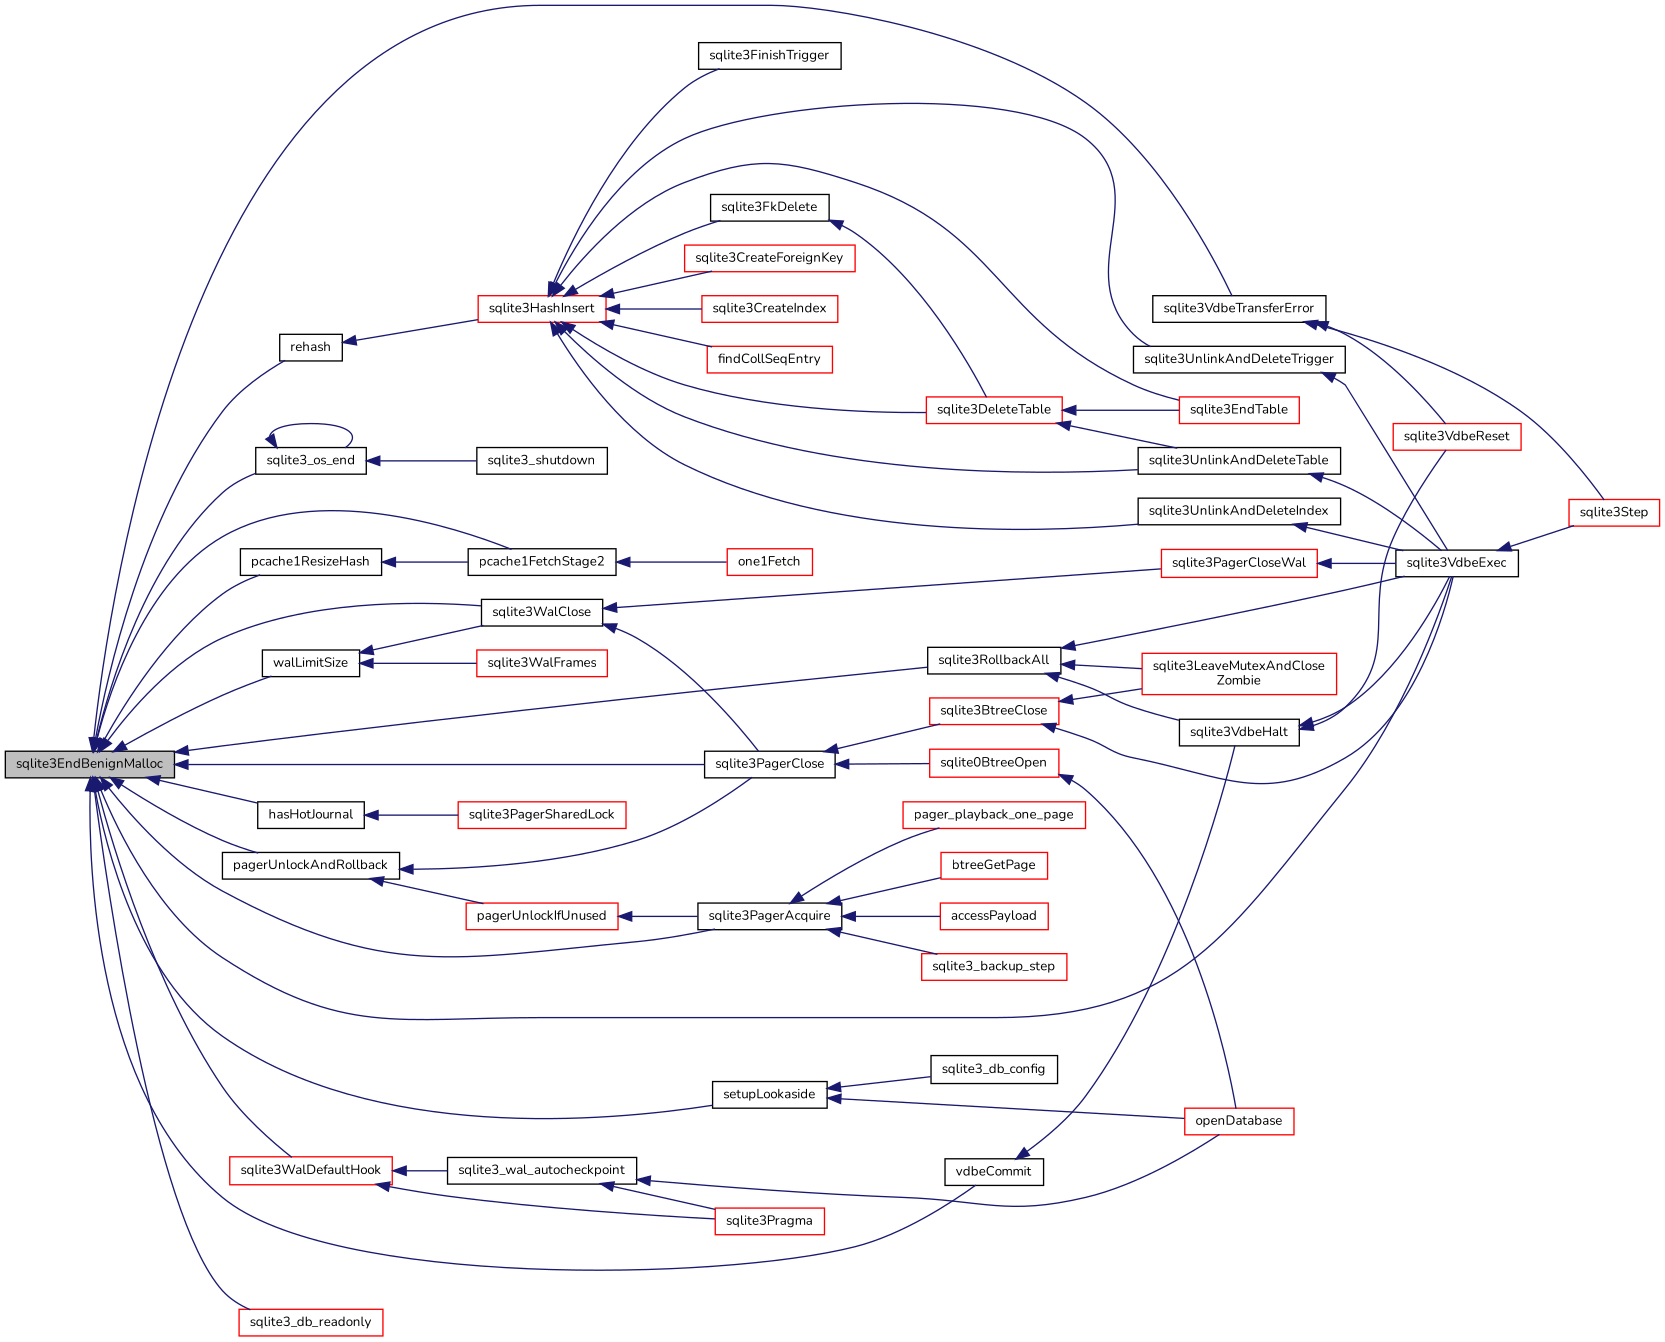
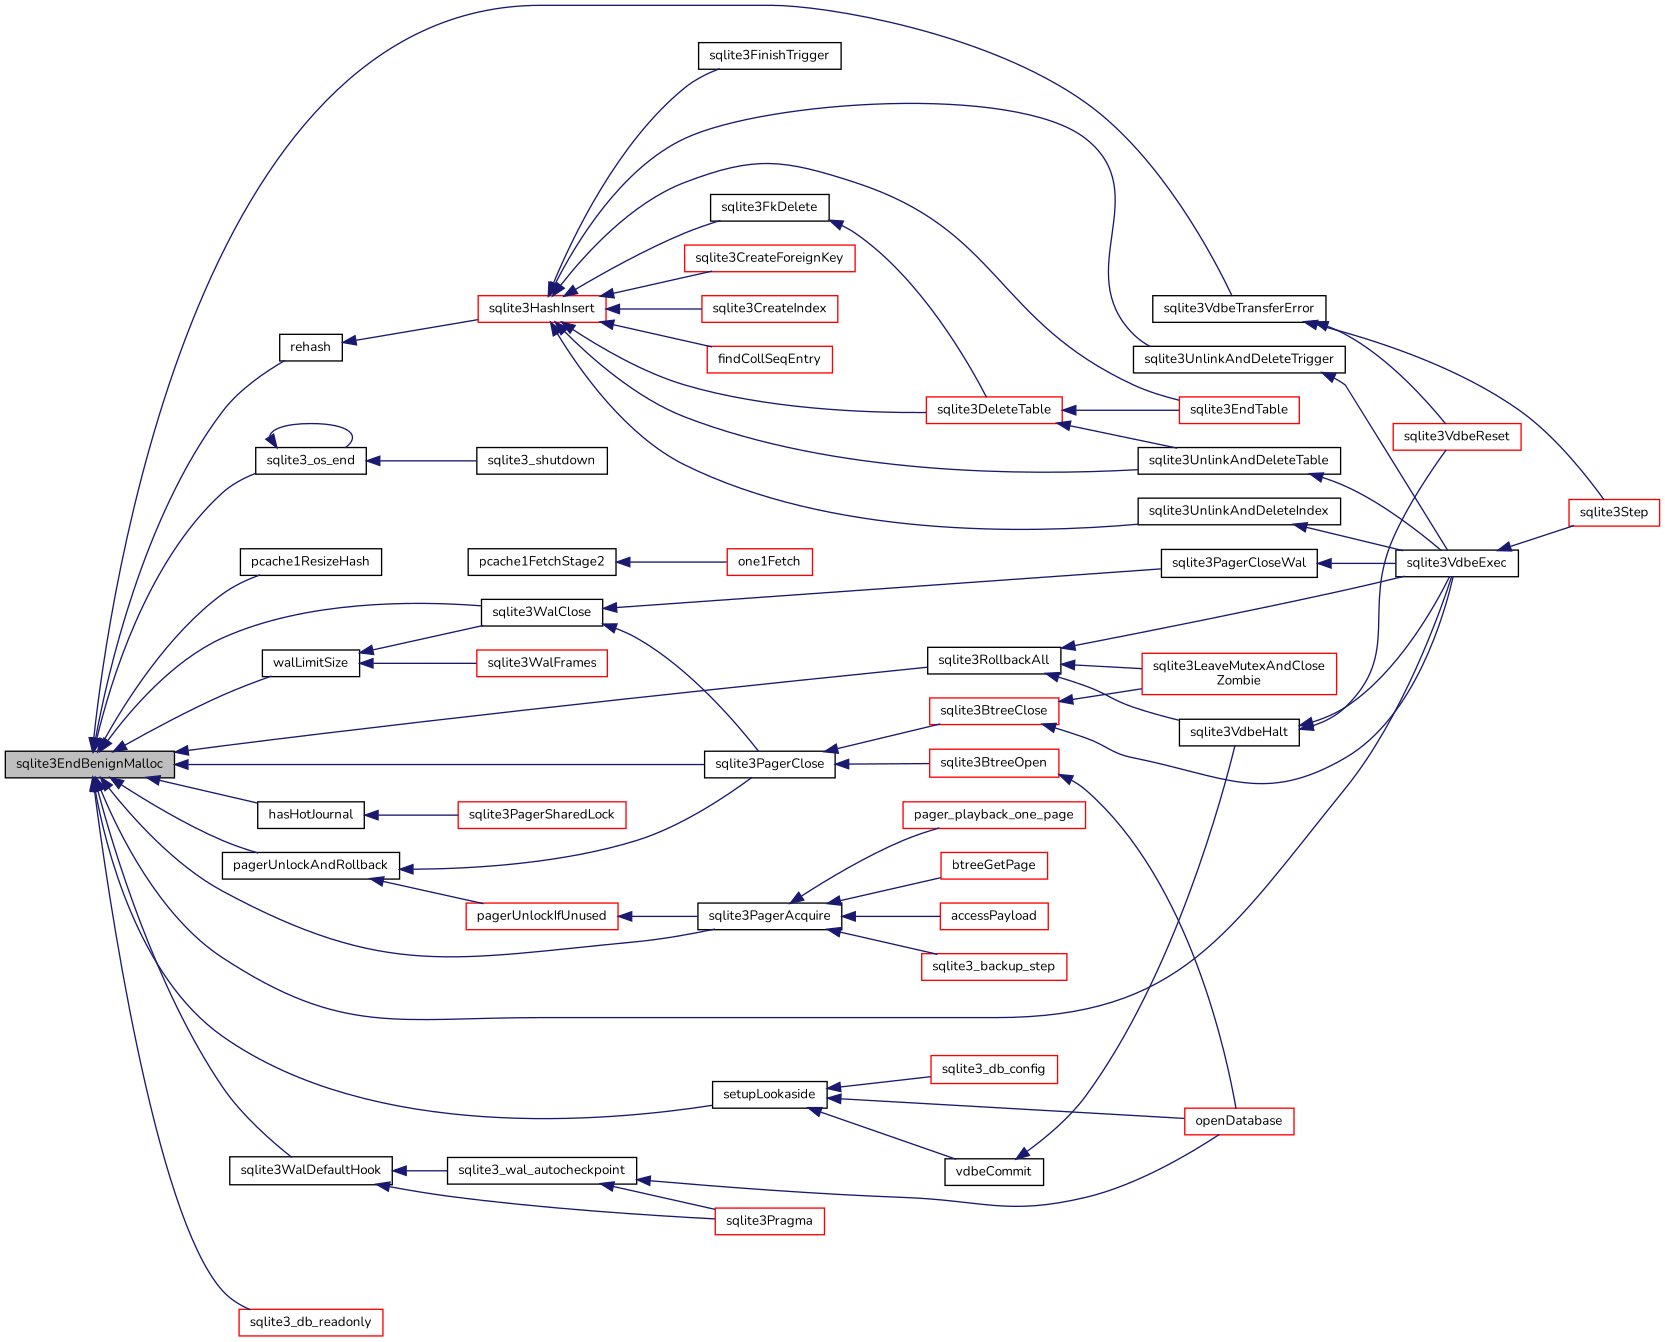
edge "pcache1FetchStage2" -> "sqlite3EndBenignMalloc": removed
edge "pcache1FetchStage2" -> "pcache1ResizeHash": removed
node "sqlite3PagerCloseWal": color red -> black
node "sqlite0BtreeOpen": label "sqlite0BtreeOpen" -> "sqlite3BtreeOpen"
node "sqlite3_db_config": color black -> red
node "sqlite3WalDefaultHook": color red -> black
edge "vdbeCommit" -> "sqlite3EndBenignMalloc": now "vdbeCommit" -> "setupLookaside"
